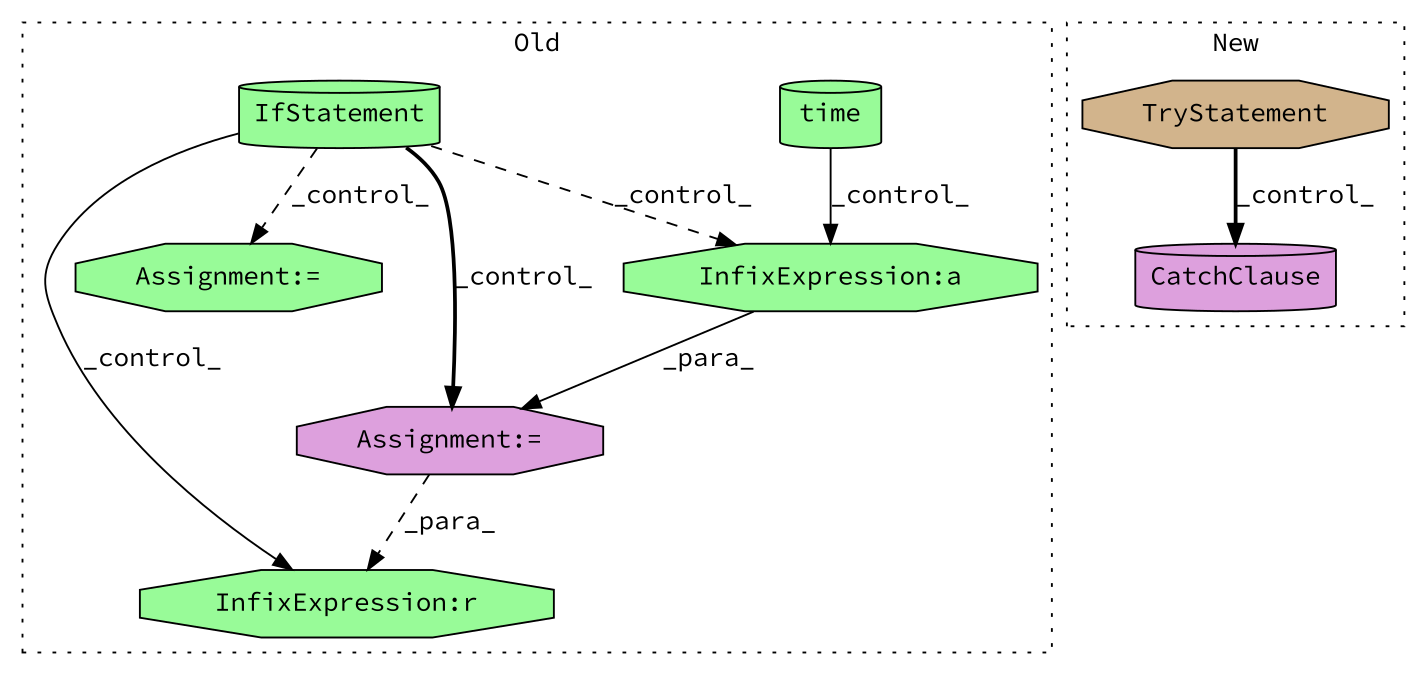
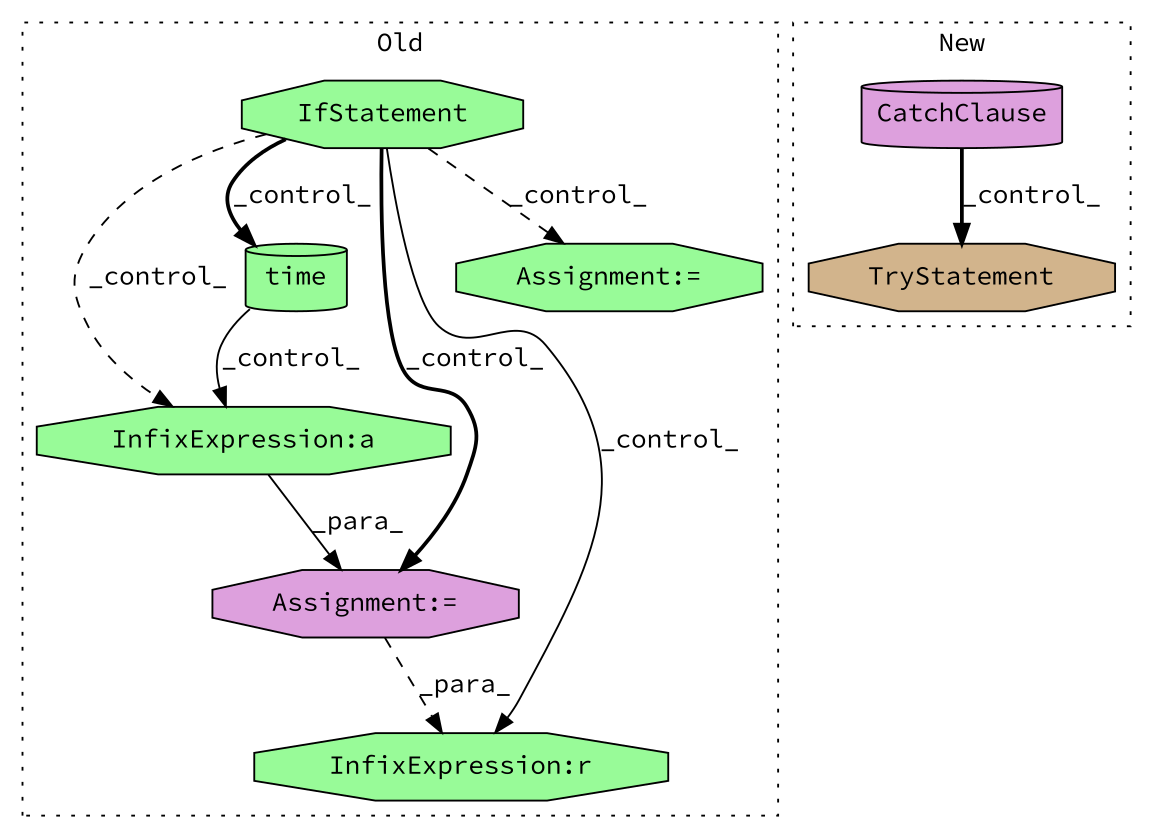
node "IfStatement": shape cylinder -> octagon
edge "IfStatement" -> "time": added, label "_control_"
edge "TryStatement" -> "CatchClause": reversed
